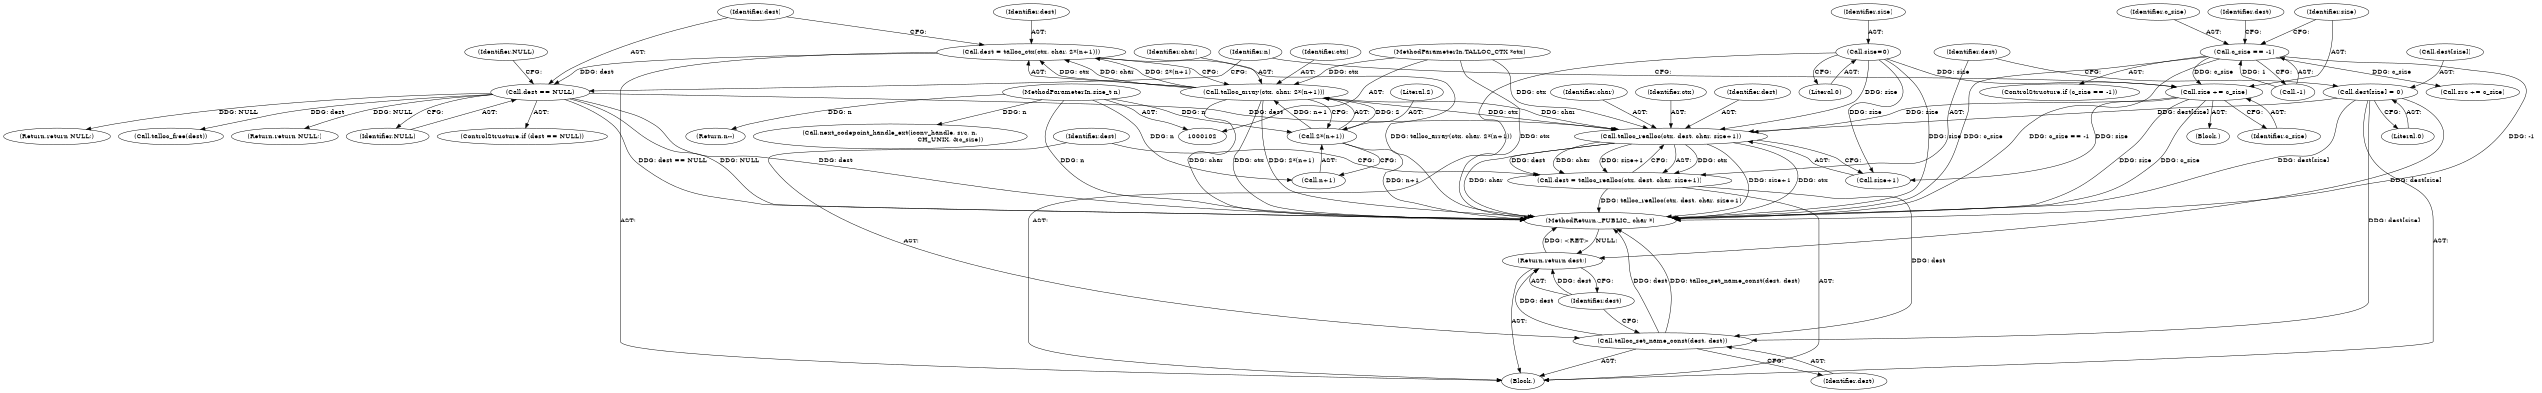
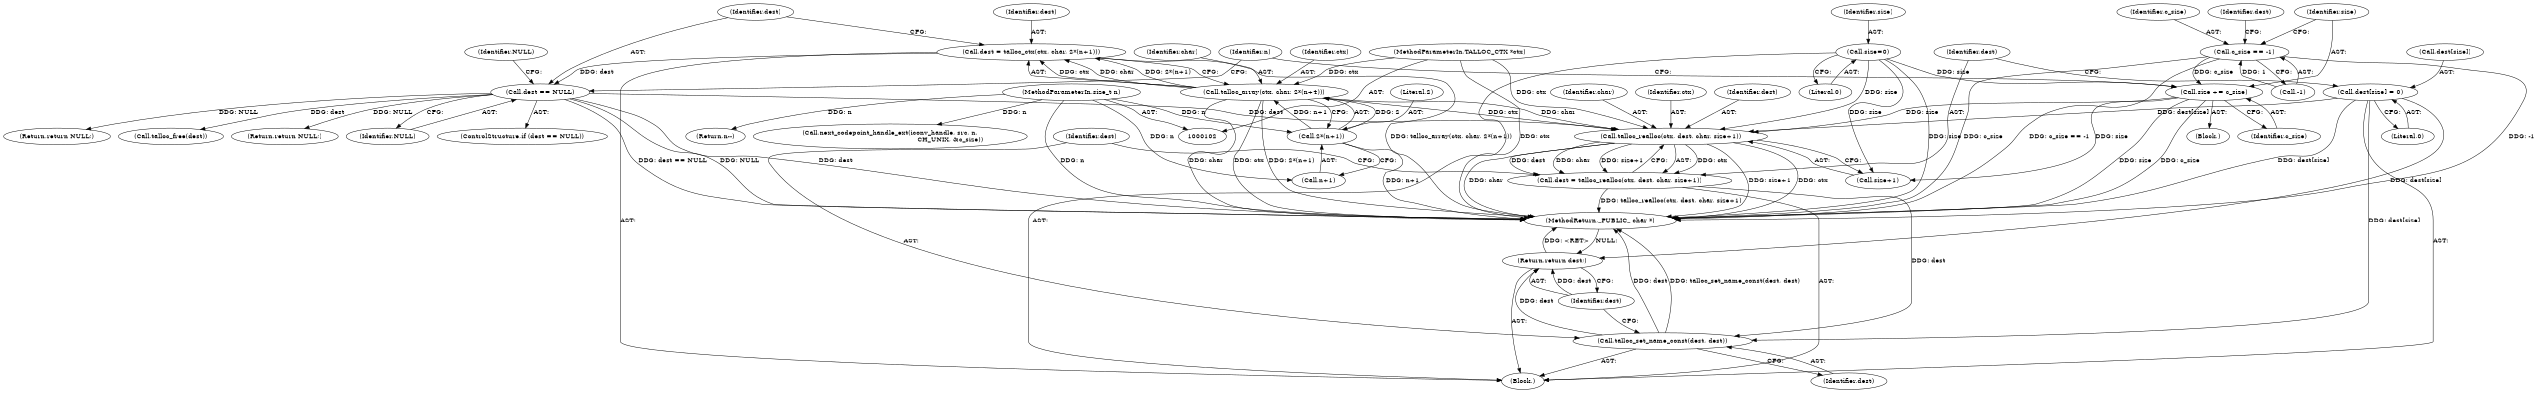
node "(Call,talloc_array(ctx, char, 2*(n+1)))": label "(Call,talloc_array(ctx, char, 2*(n+1)))" -> "(Call,talloc_array(ctx, char, 2*(n+4)))"
node "(ControlStructure,if (c_size == -1))": removed
node "(Call,src += c_size)": removed
